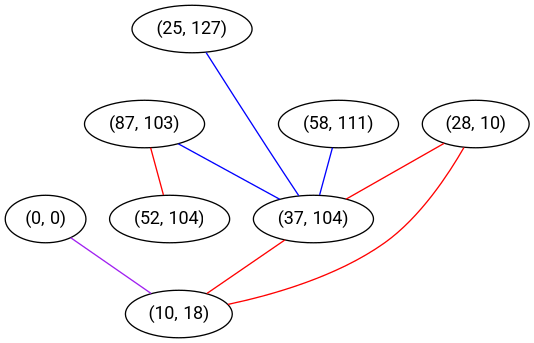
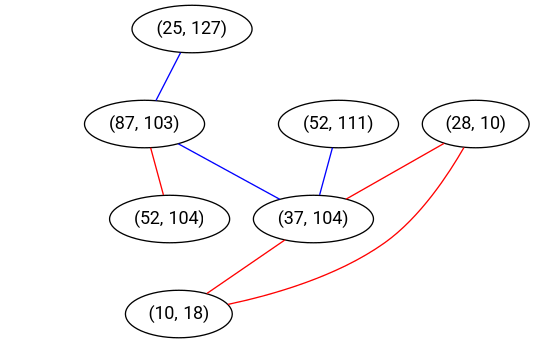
edge "(25, 127)" -- "(37, 104)": now "(25, 127)" -- "(87, 103)"
node "(58, 111)": label "(58, 111)" -> "(52, 111)"
node "(0, 0)": removed
